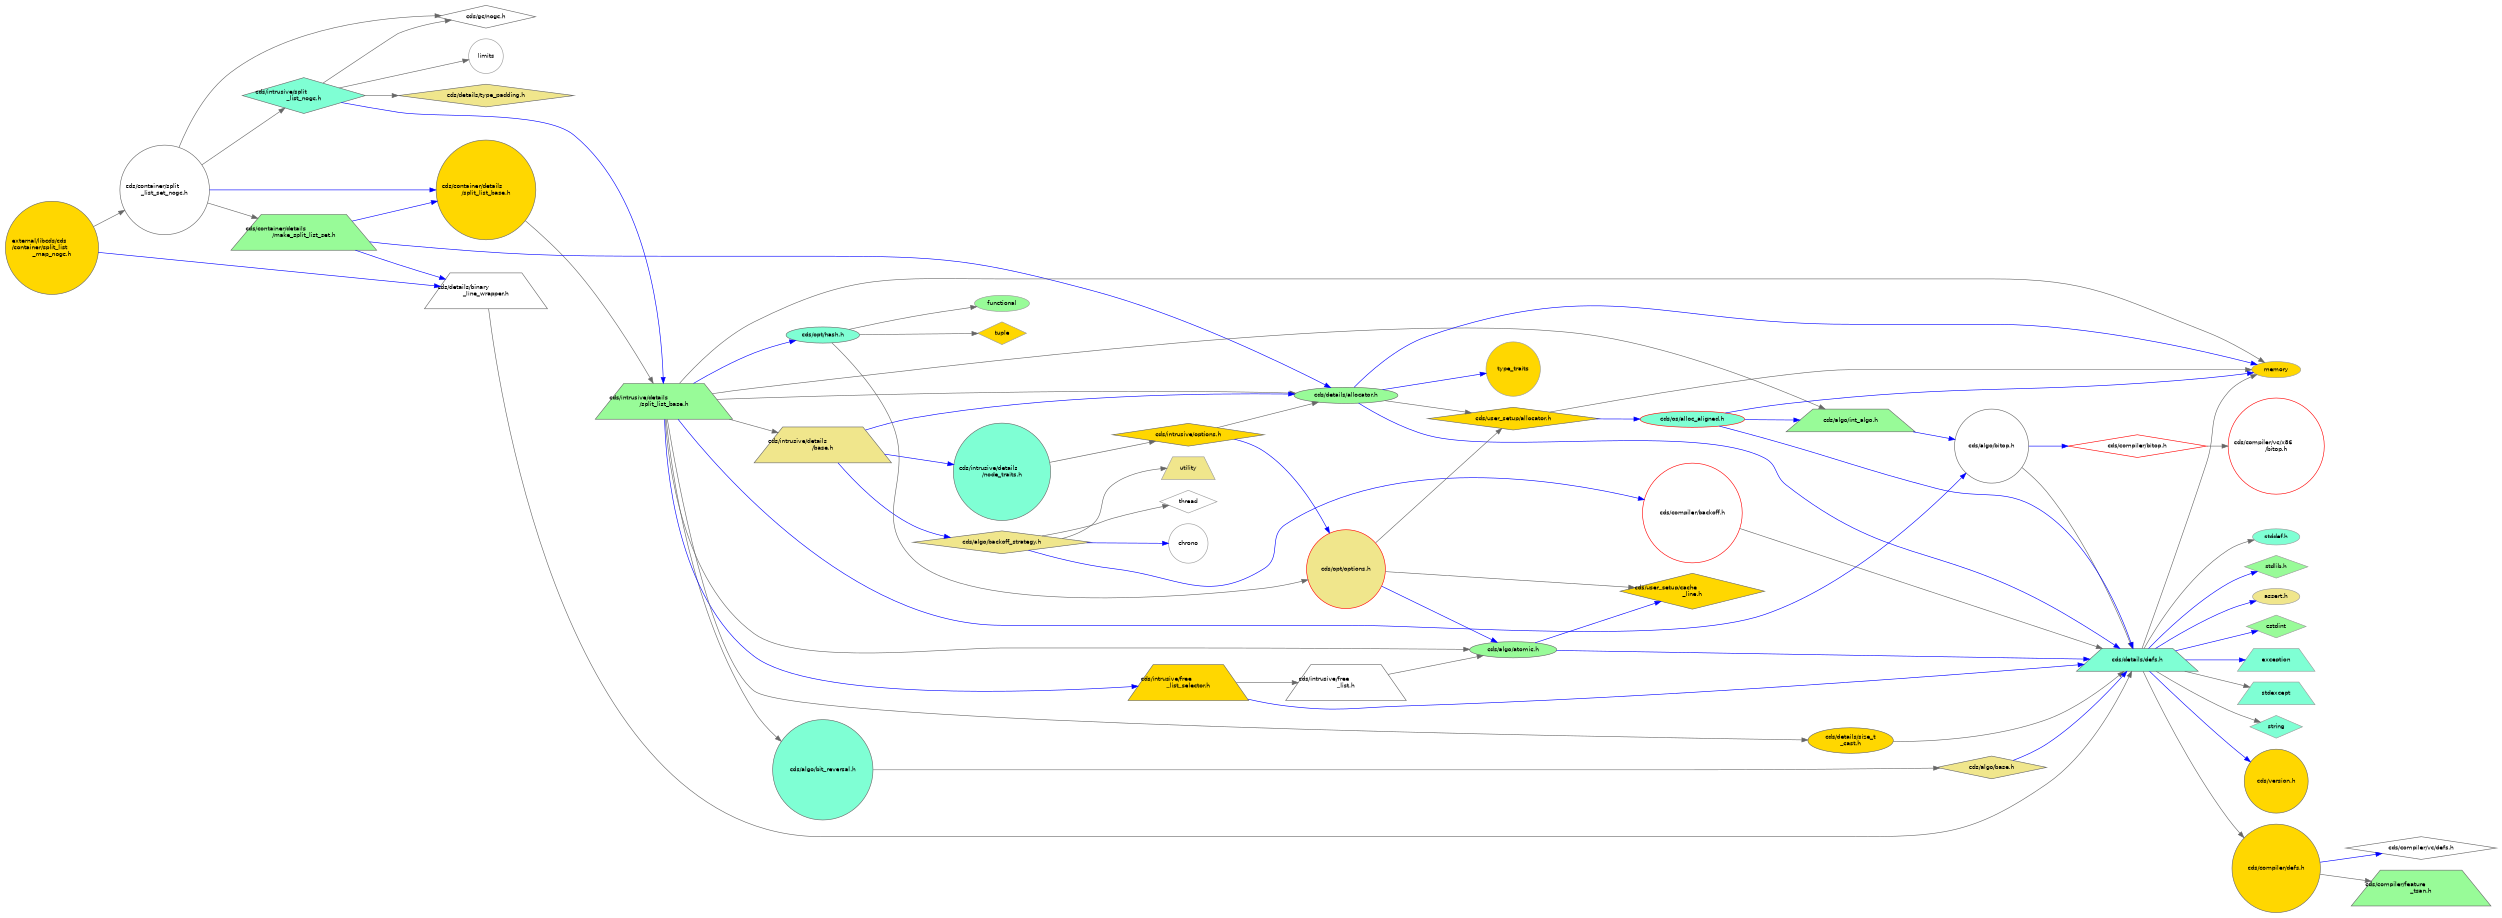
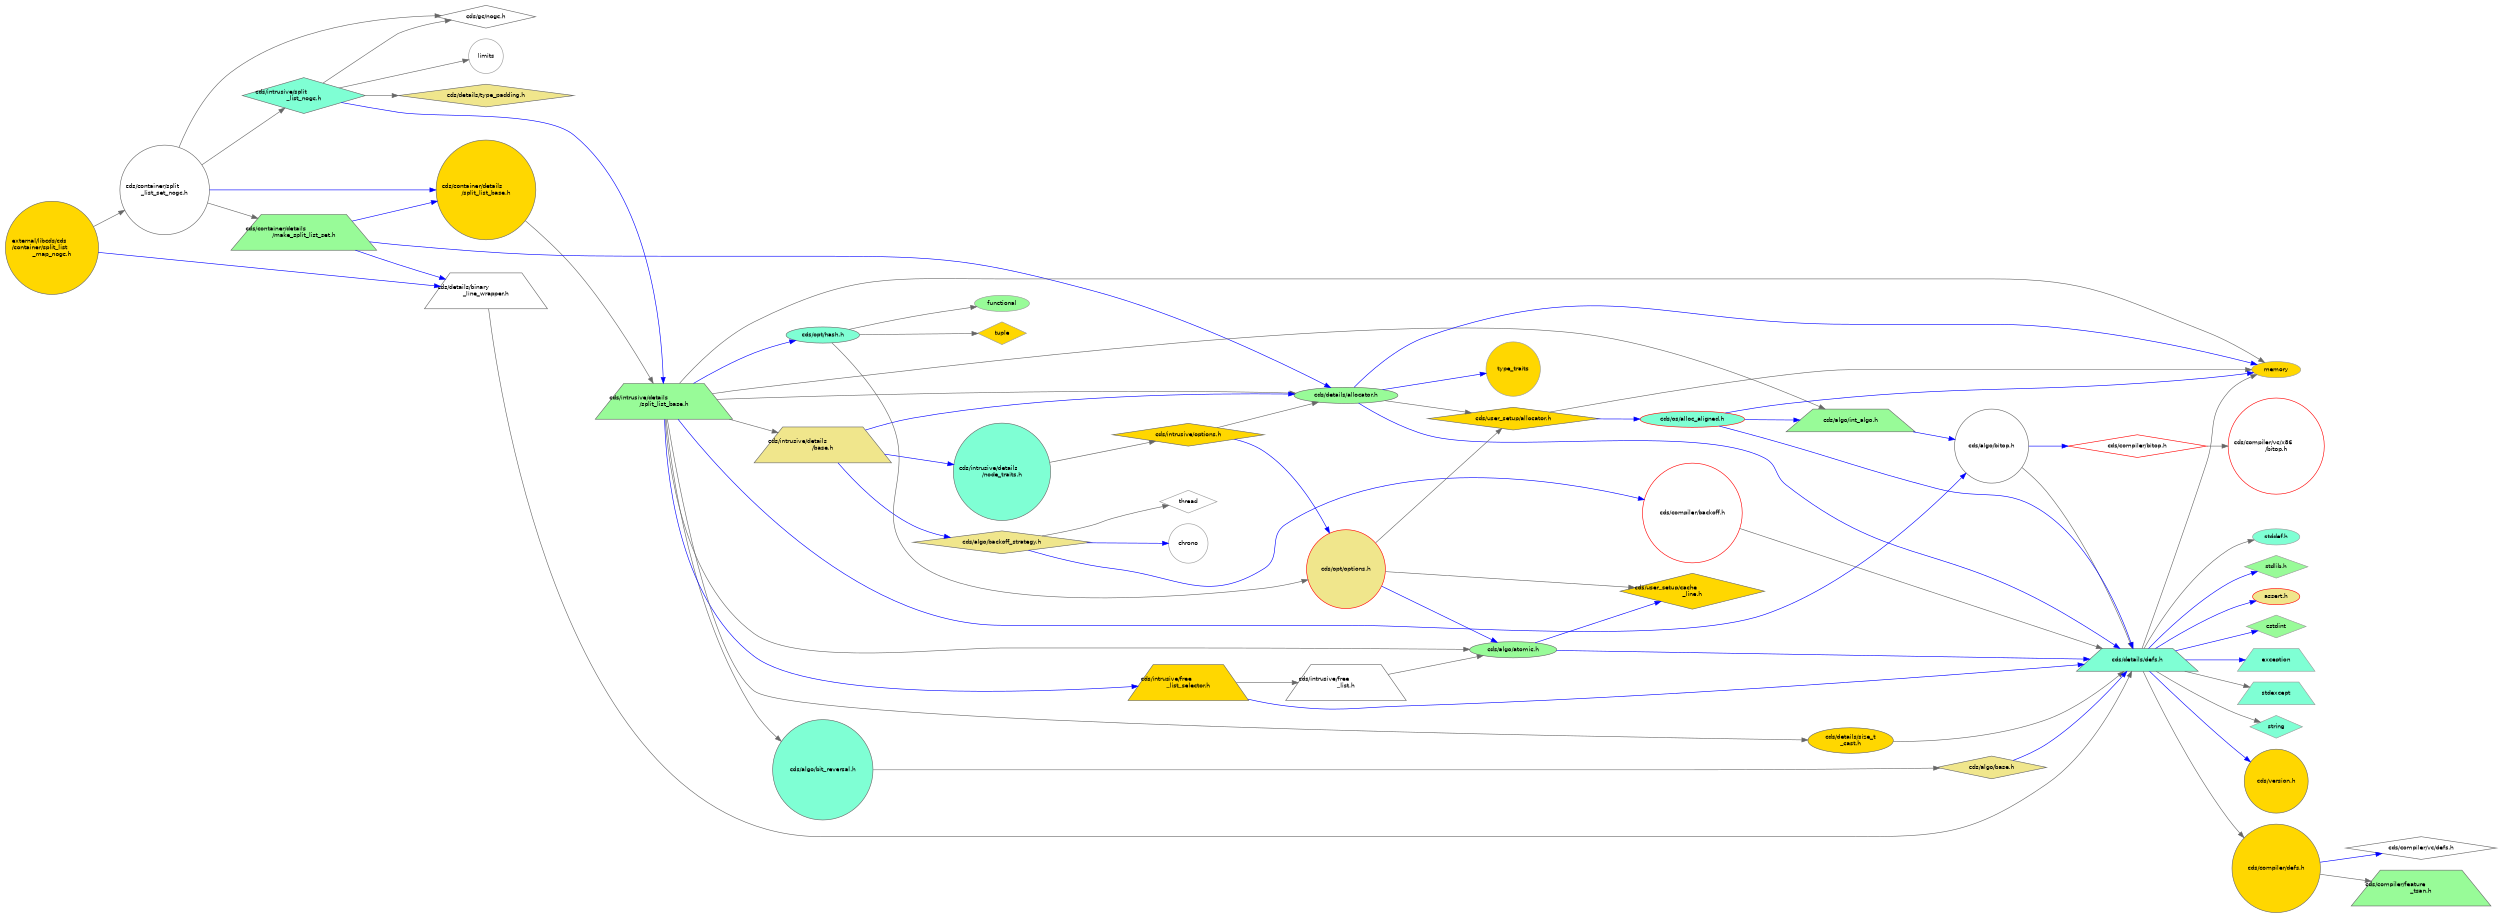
node "utility": removed
node "assert.h": color grey60 -> red
